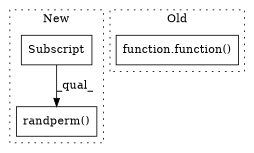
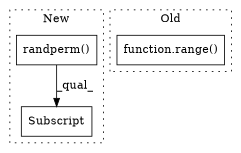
node "function.function()": label "function.function()" -> "function.range()"
edge "Subscript" -> "randperm()": reversed
